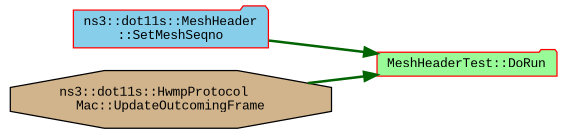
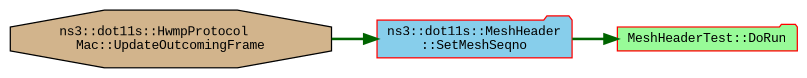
edge "ns3::dot11s::HwmpProtocol Mac::UpdateOutcomingFrame" -> "MeshHeaderTest::DoRun": now "ns3::dot11s::HwmpProtocol Mac::UpdateOutcomingFrame" -> "ns3::dot11s::MeshHeader ::SetMeshSeqno"
